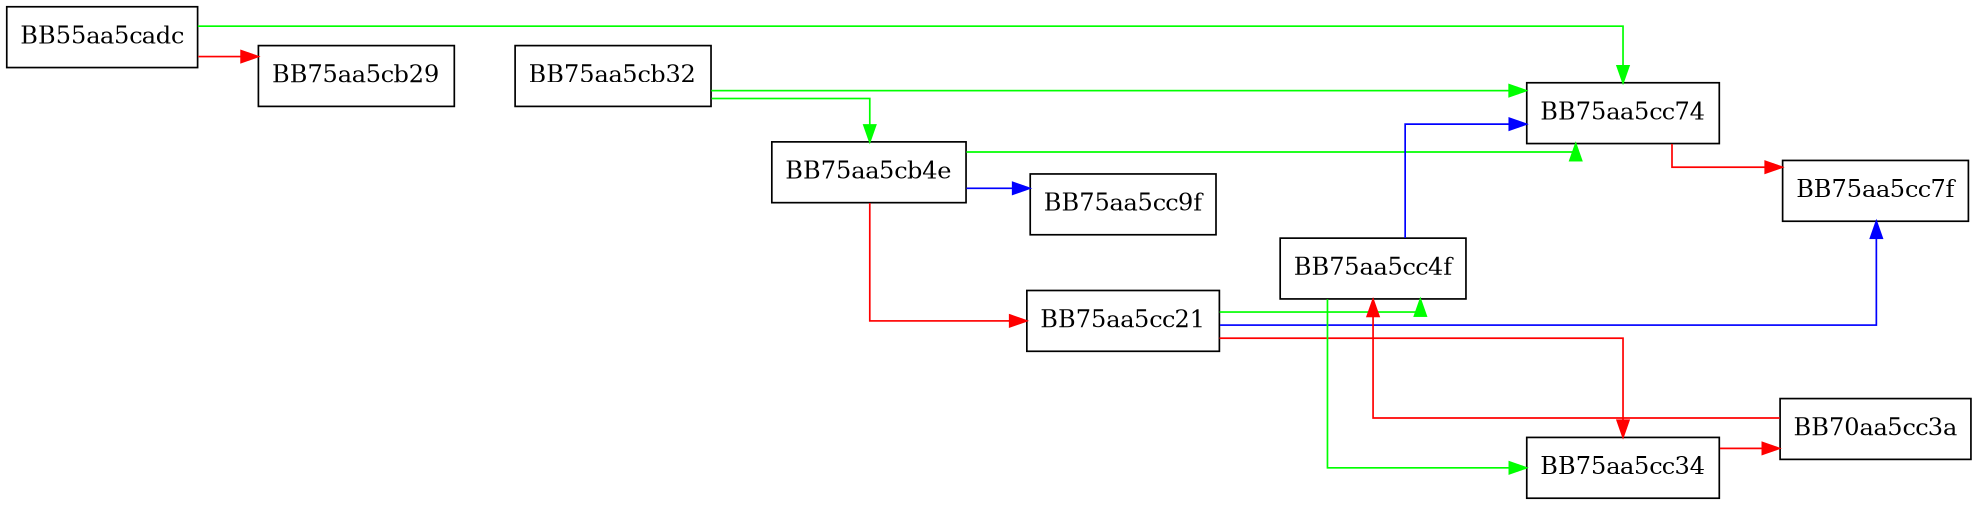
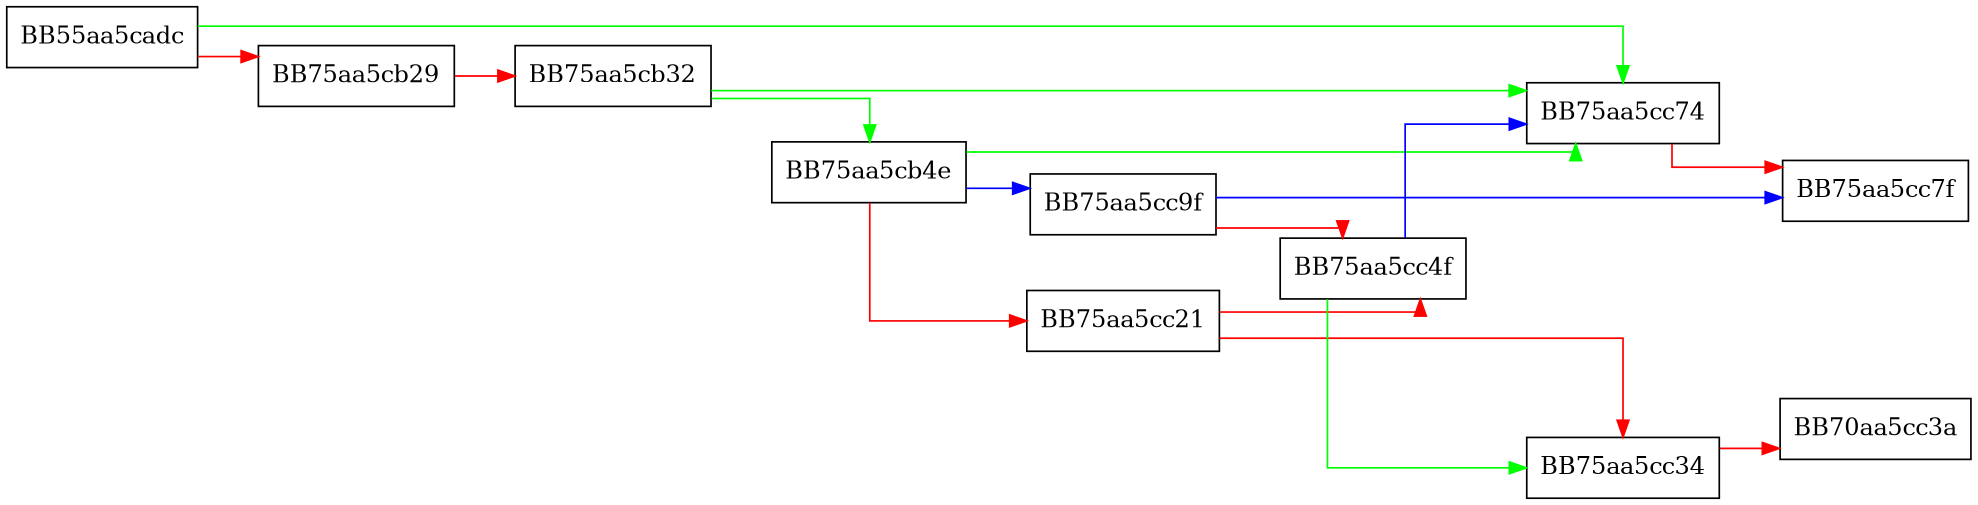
edge "BB75aa5cb29" -> "BB75aa5cb32": added
edge "BB75aa5cc21" -> "BB75aa5cc4f": color green -> red
edge "BB75aa5cc21" -> "BB75aa5cc7f": now "BB75aa5cc9f" -> "BB75aa5cc7f"
edge "BB70aa5cc3a" -> "BB75aa5cc4f": now "BB75aa5cc9f" -> "BB75aa5cc4f"
